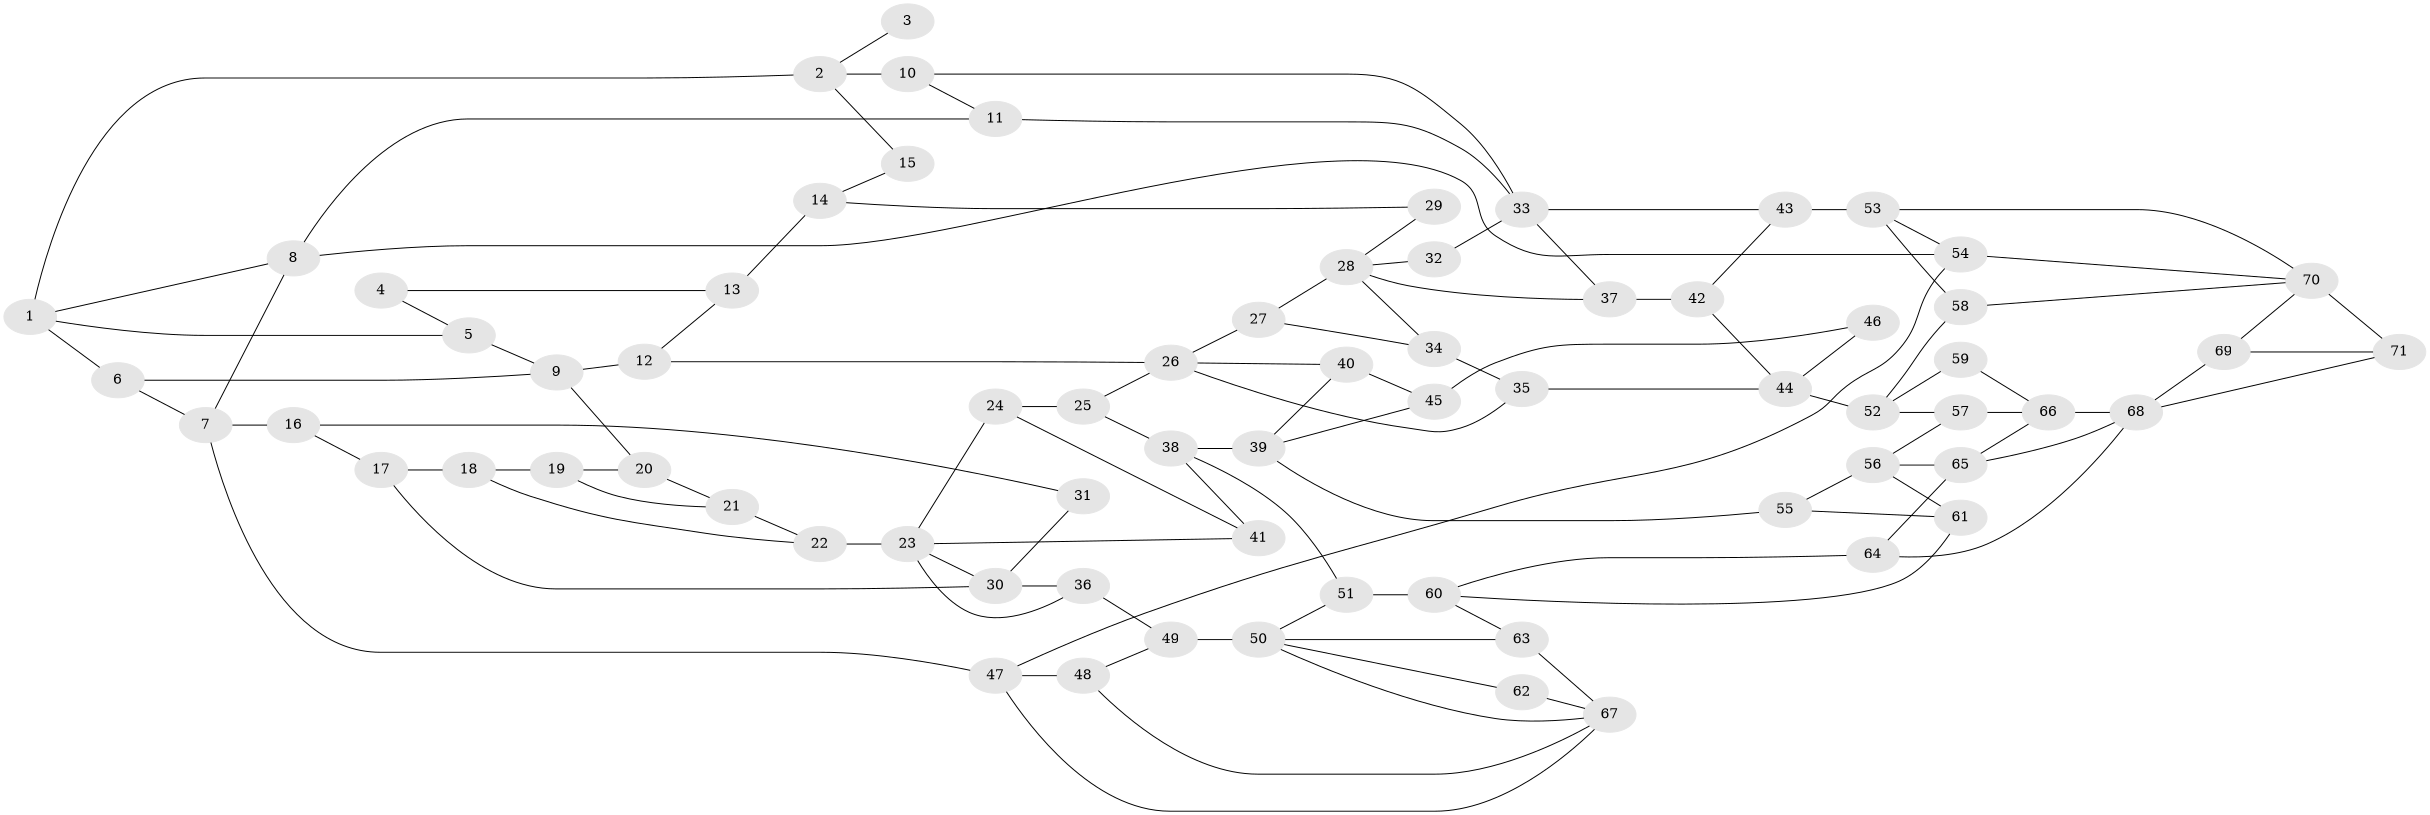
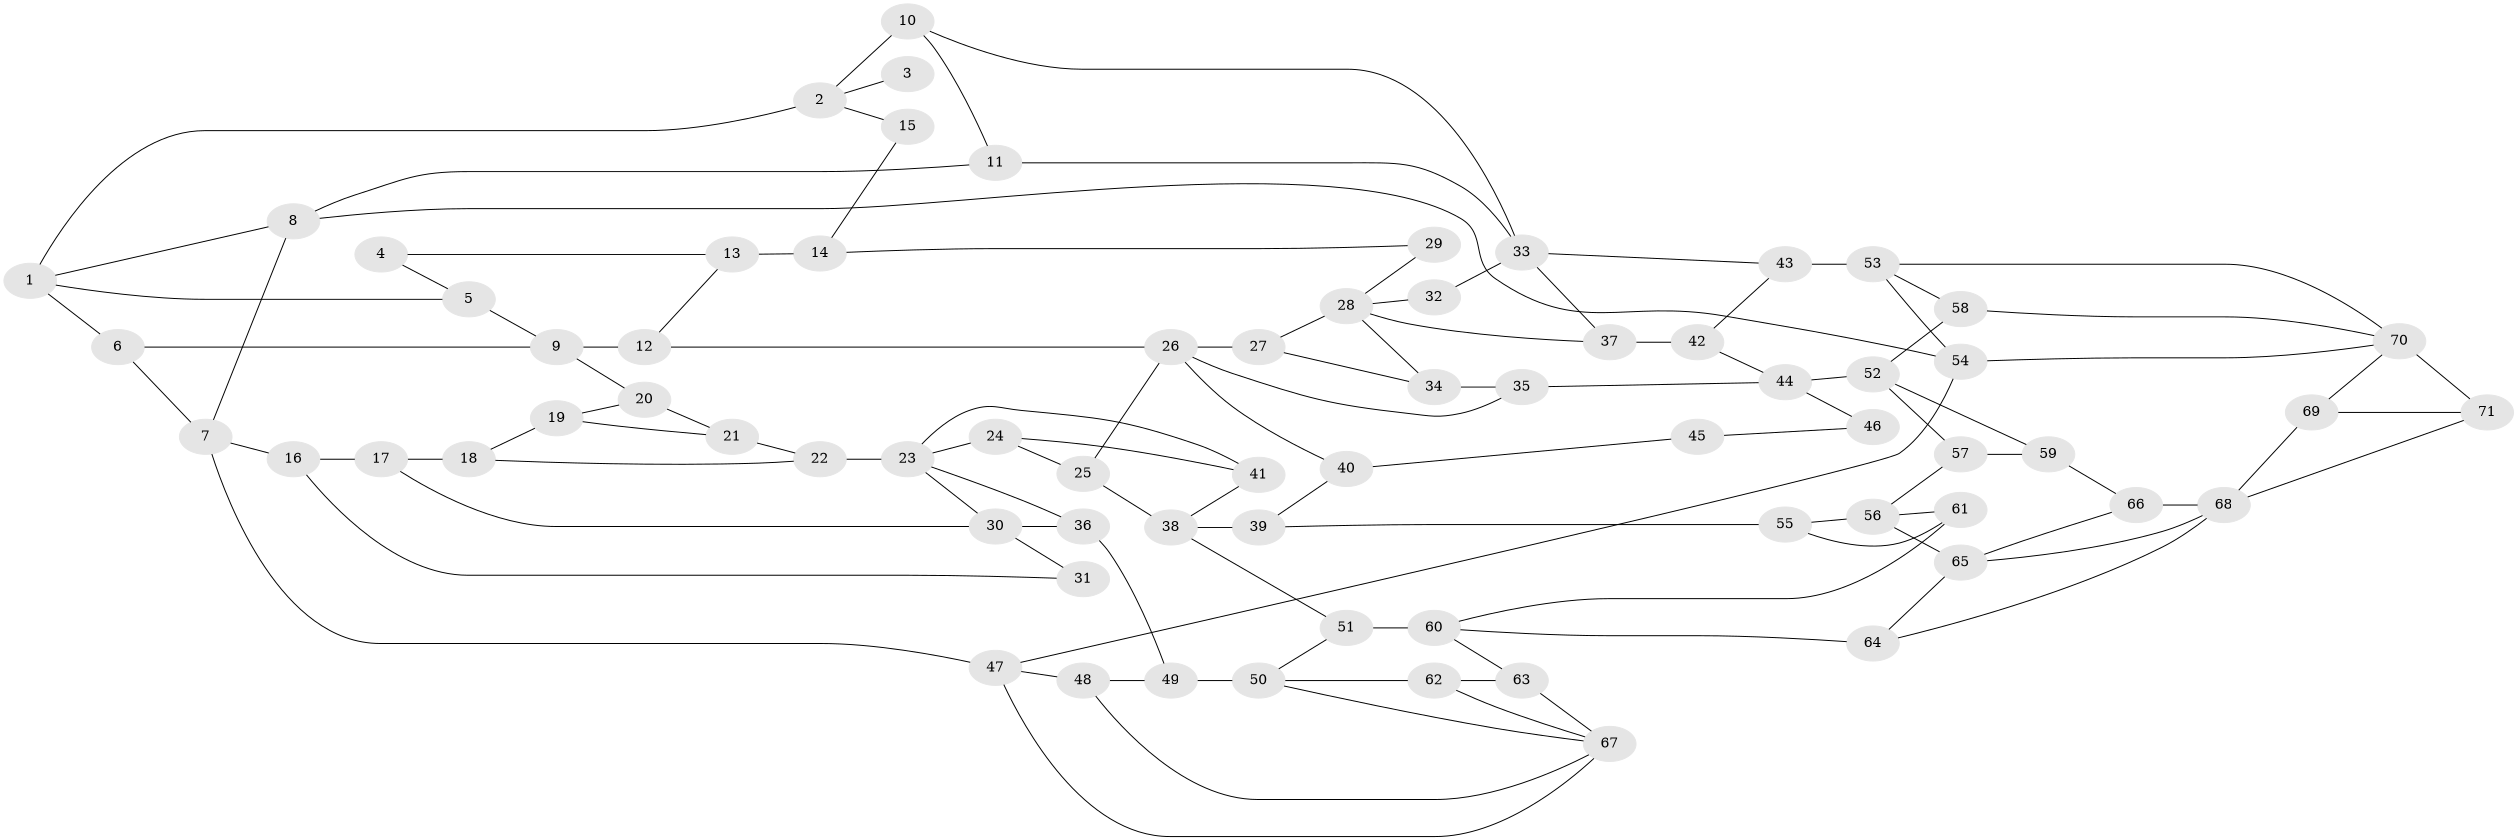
edge "57" -- "66": now "57" -- "59"
edge "45" -- "39": removed
edge "50" -- "63": now "62" -- "63"
